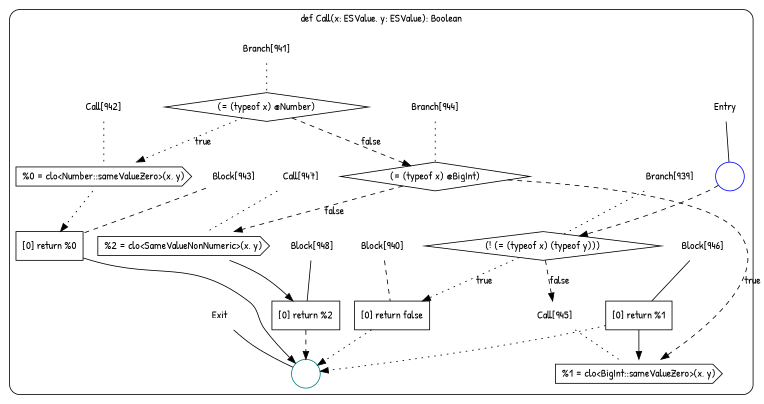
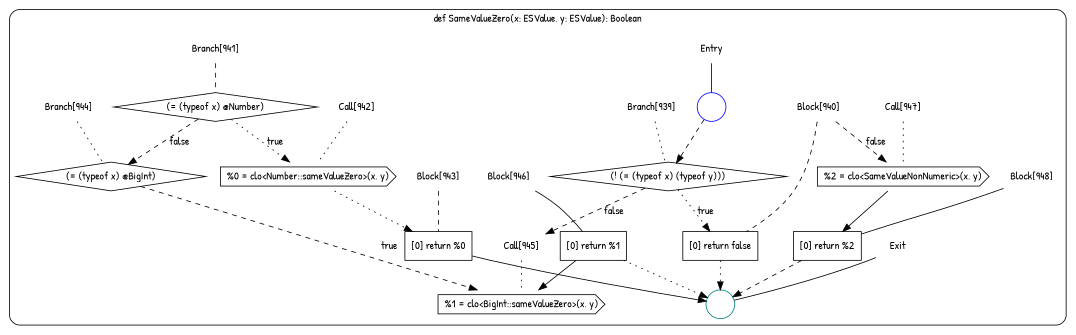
cluster "def Call(x: ESValue, y: ESValue): Boolean": label "def Call(x: ESValue, y: ESValue): Boolean" -> "def SameValueZero(x: ESValue, y: ESValue): Boolean"
edge "Branch[941]" -- "(= (typeof x) @Number)": style dotted -> dashed
edge "(= (typeof x) @BigInt)" -> "%2 = clo<SameValueNonNumeric>(x, y)": now "Block[940]" -> "%2 = clo<SameValueNonNumeric>(x, y)"
